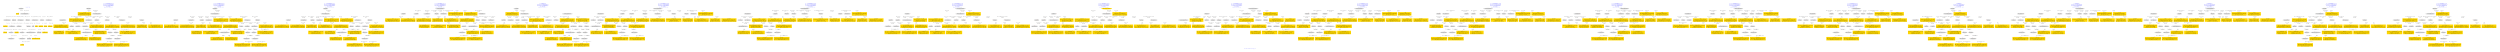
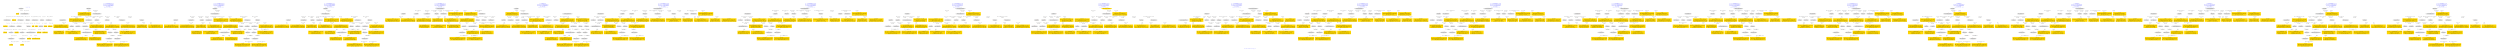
node "Object_uri": fillcolor lightgray -> gold
node "Title": fillcolor lightgray -> gold
node "Type_of_Art": fillcolor gold -> lightgray
node "Subtype_URI": fillcolor lightgray -> gold
node "ArtistName": fillcolor lightgray -> gold
node "BirthDate": added
